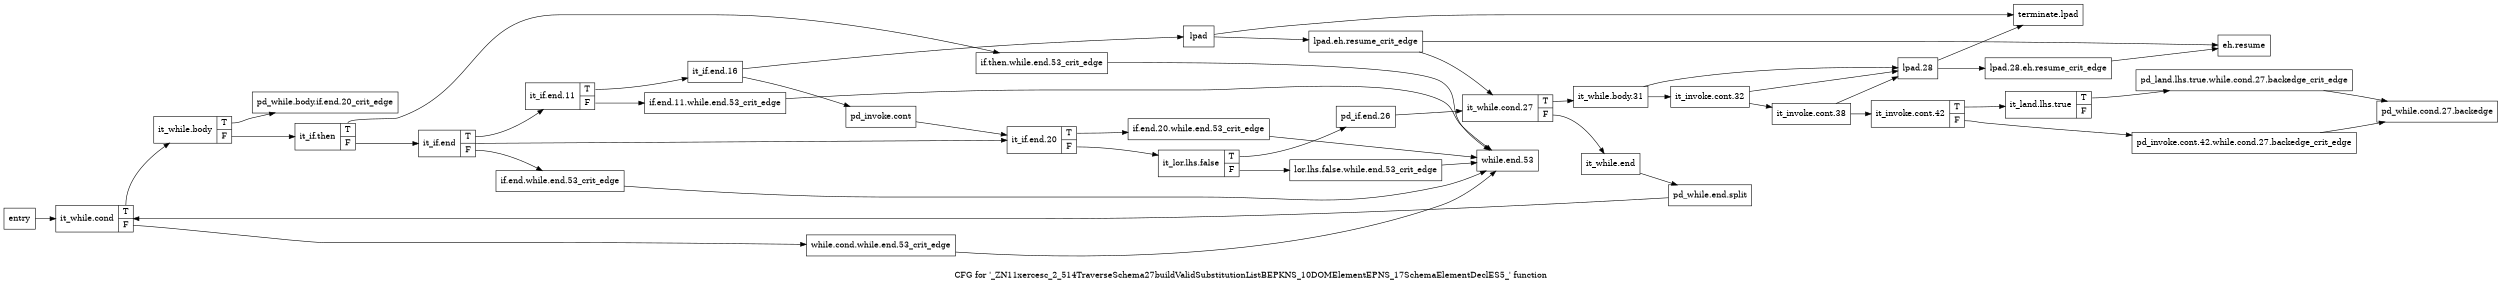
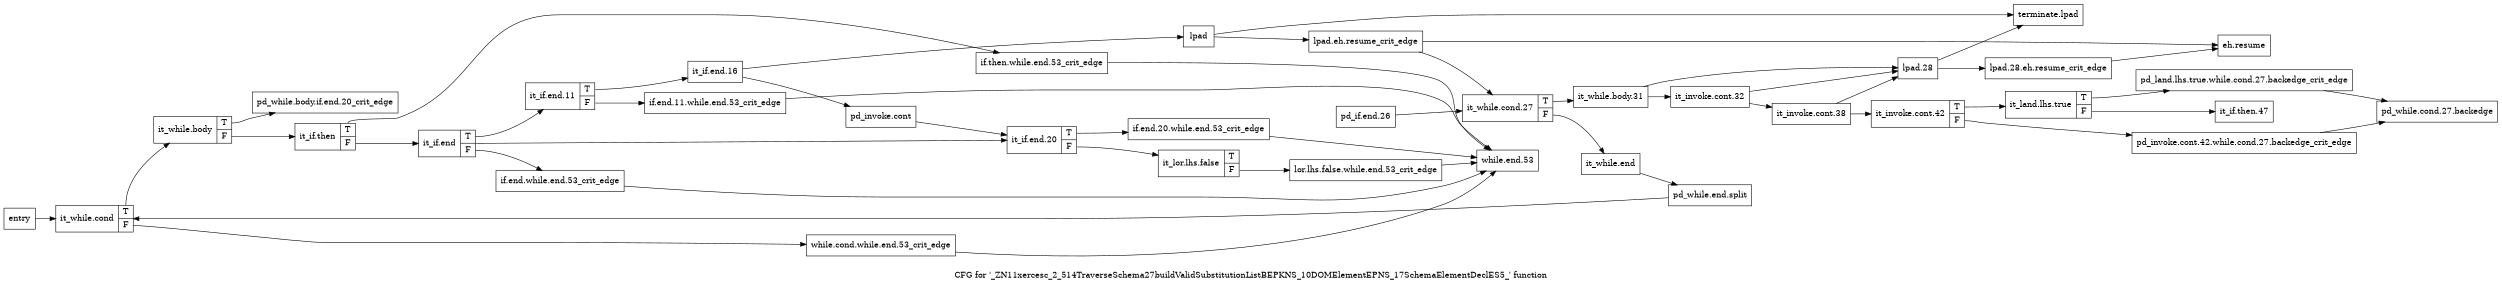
node "it_if.then.47": added
edge "it_lor.lhs.false" -> "pd_if.end.26": removed
